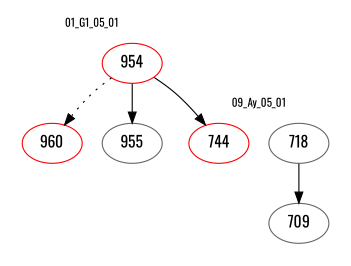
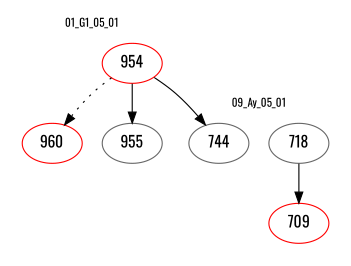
node "744": color red -> gray40
node "709": color gray40 -> red
